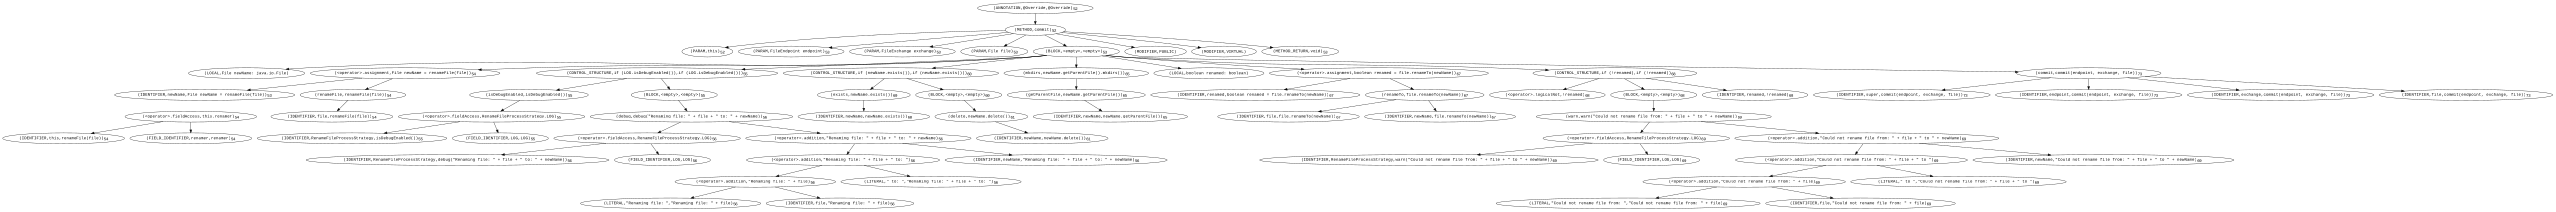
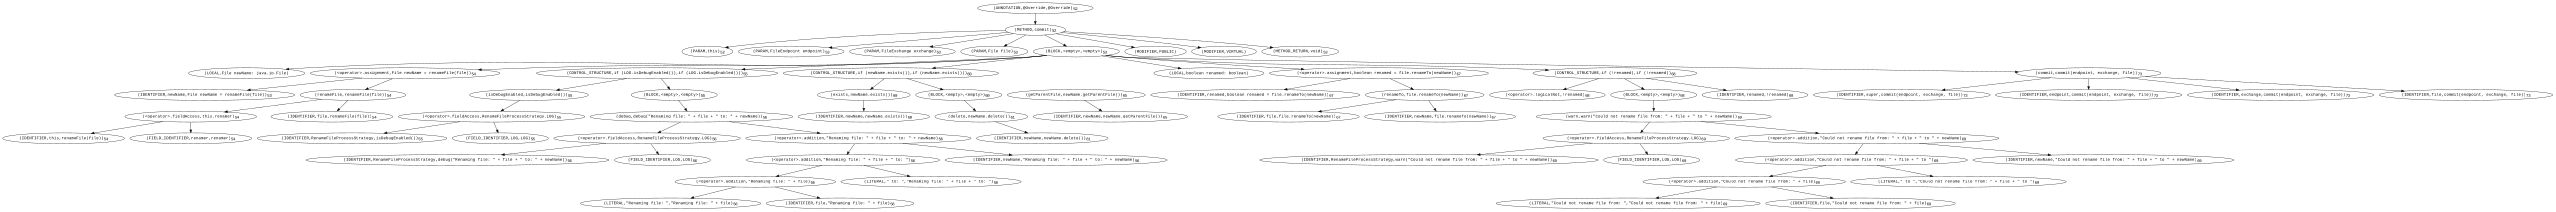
node "(mkdirs,newName.getParentFile().mkdirs())": removed
edge "(renameFile,renameFile(file))" -> "(<operator>.fieldAccess,this.renamer)": added
